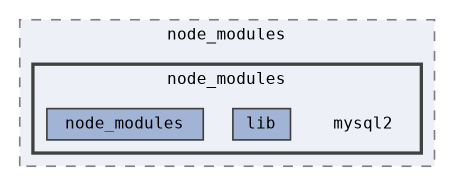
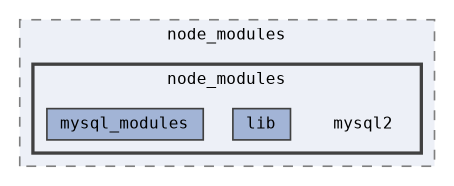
node "node_modules": label "node_modules" -> "mysql_modules"
